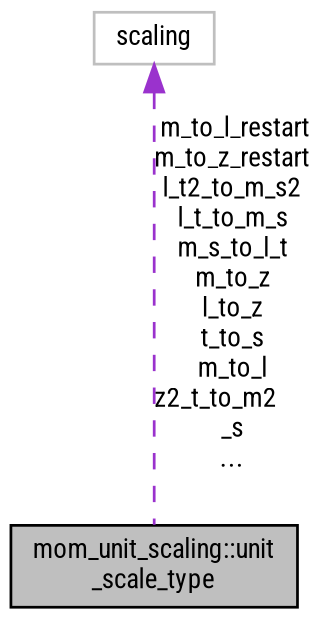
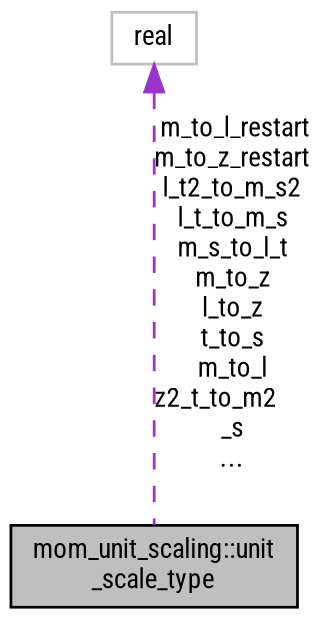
node "scaling": label "scaling" -> "real"
